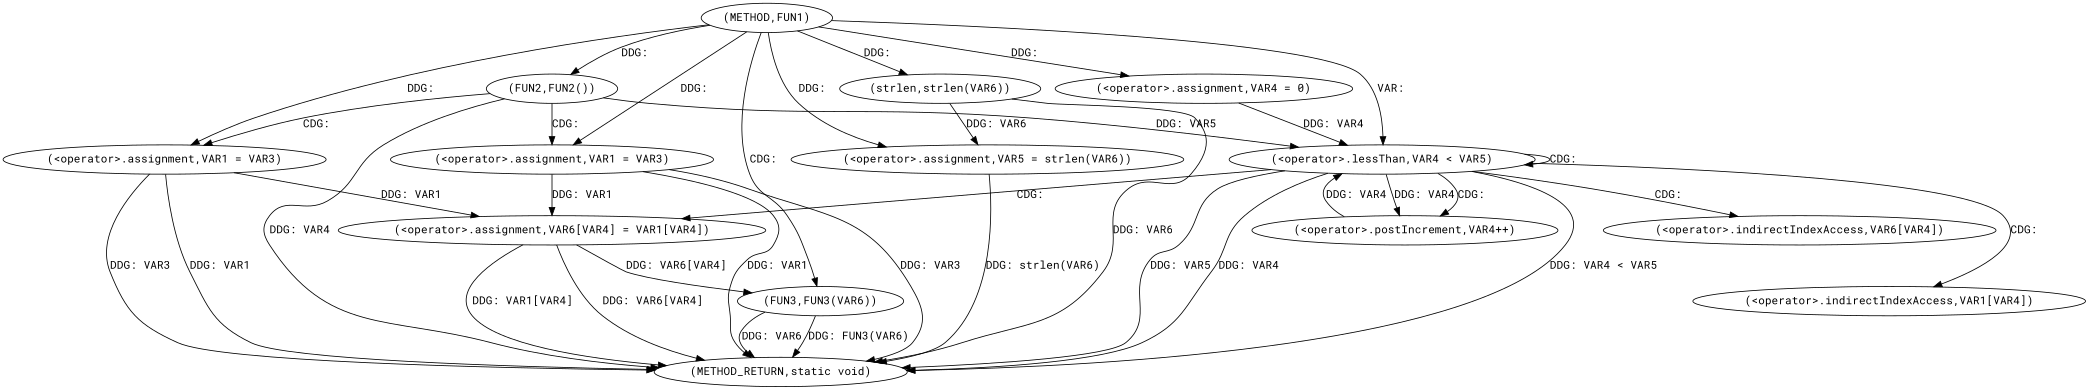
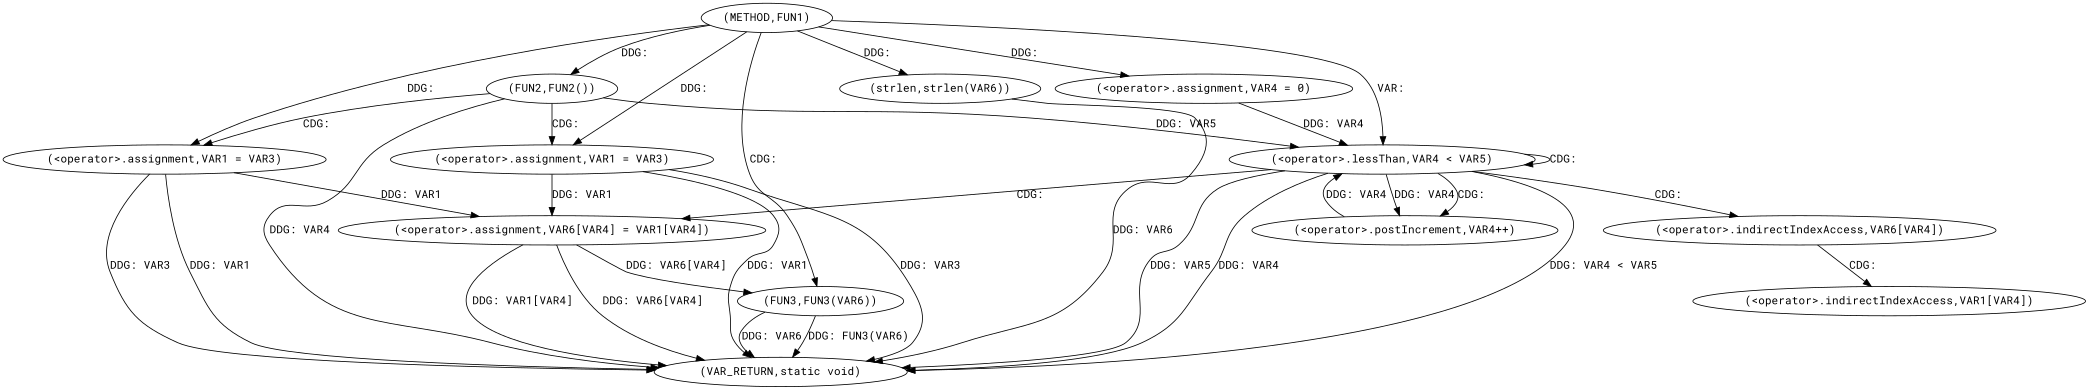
node "(<operator>.assignment,VAR5 = strlen(VAR6))": removed
edge "(<operator>.lessThan,VAR4 < VAR5)" -> "(<operator>.indirectIndexAccess,VAR1[VAR4])": now "(<operator>.indirectIndexAccess,VAR6[VAR4])" -> "(<operator>.indirectIndexAccess,VAR1[VAR4])"
node "(METHOD_RETURN,static void)": label "(METHOD_RETURN,static void)" -> "(VAR_RETURN,static void)"
